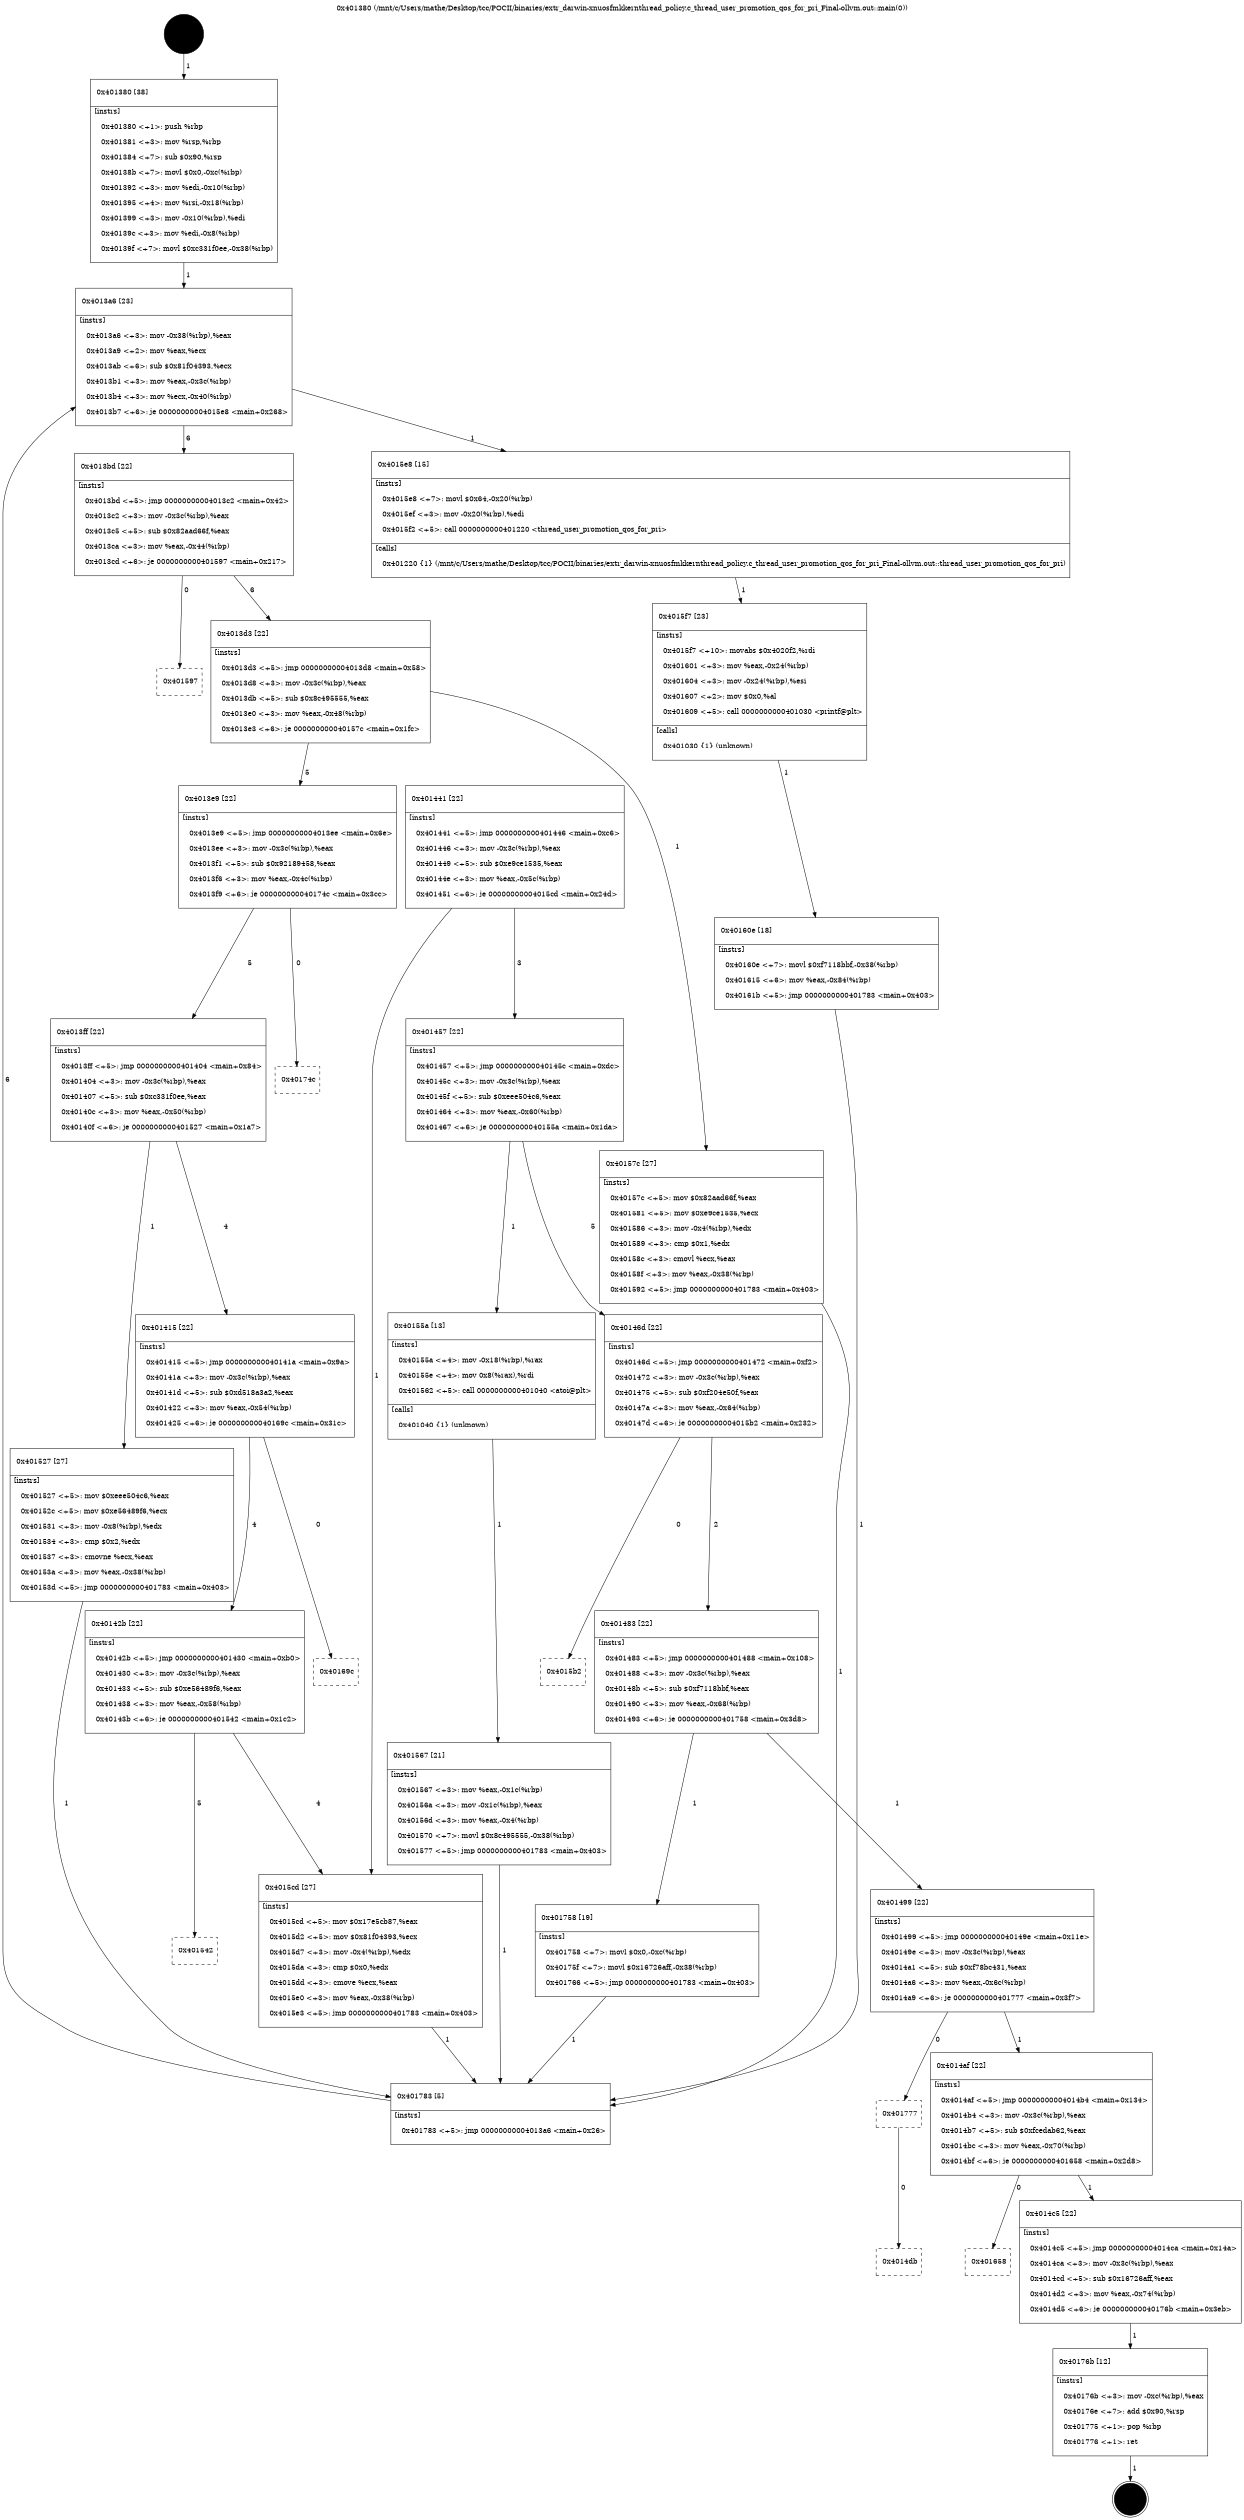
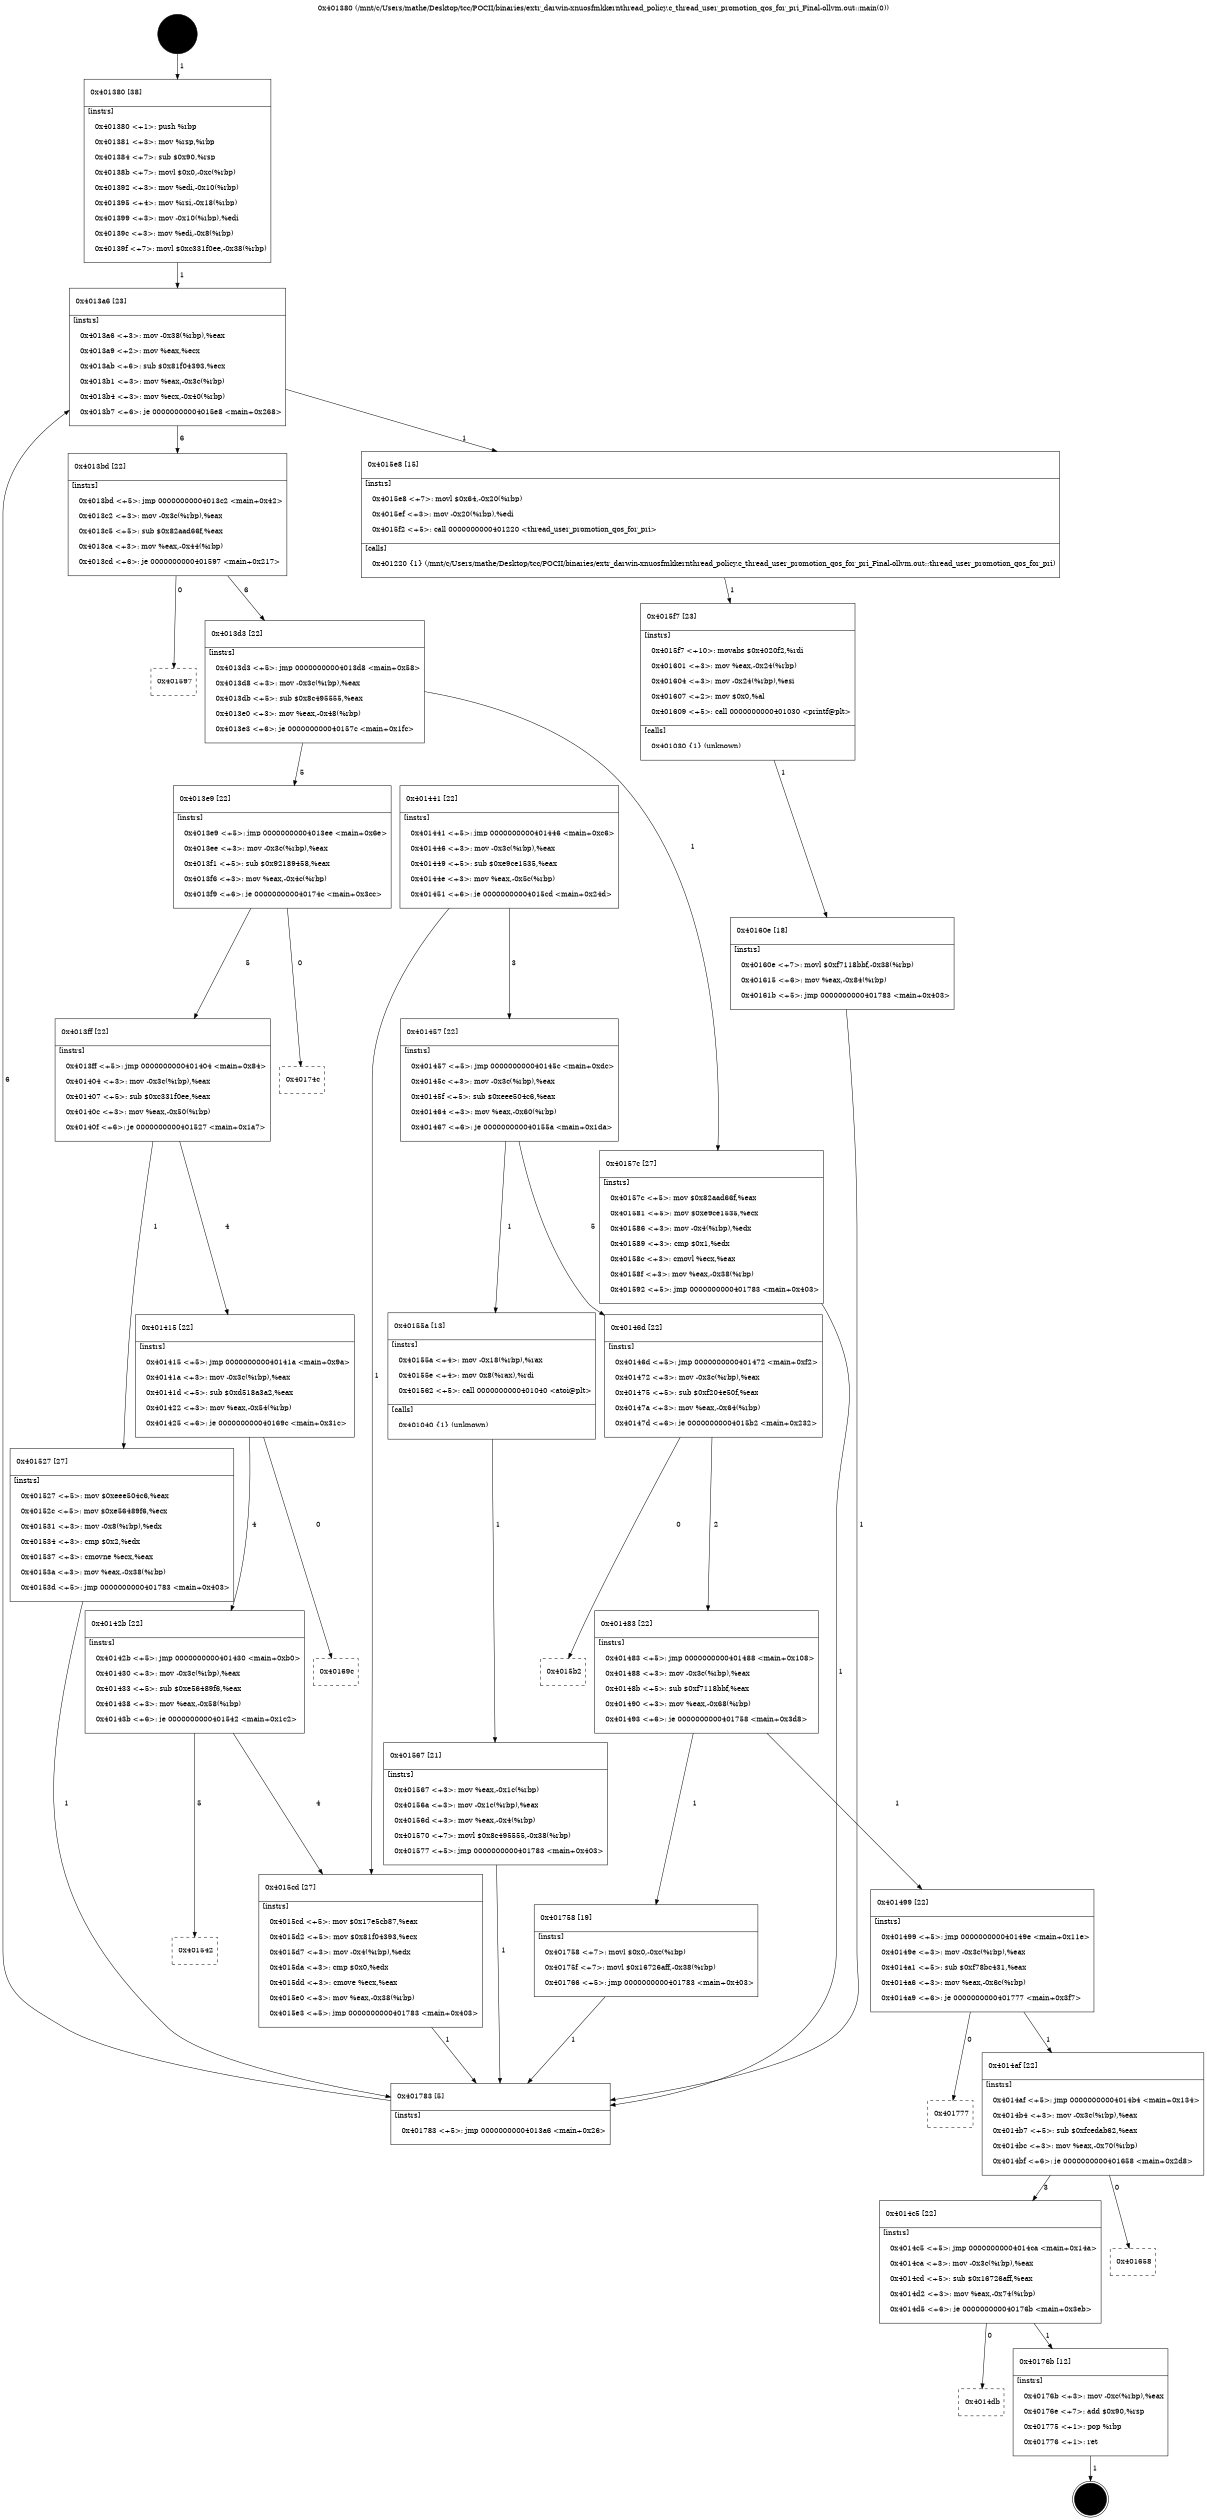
edge "0x401777" -> "0x4014db": now "0x4014c5 [22]" -> "0x4014db"
edge "0x4014af [22]" -> "0x4014c5 [22]": label " 1" -> " 3"
